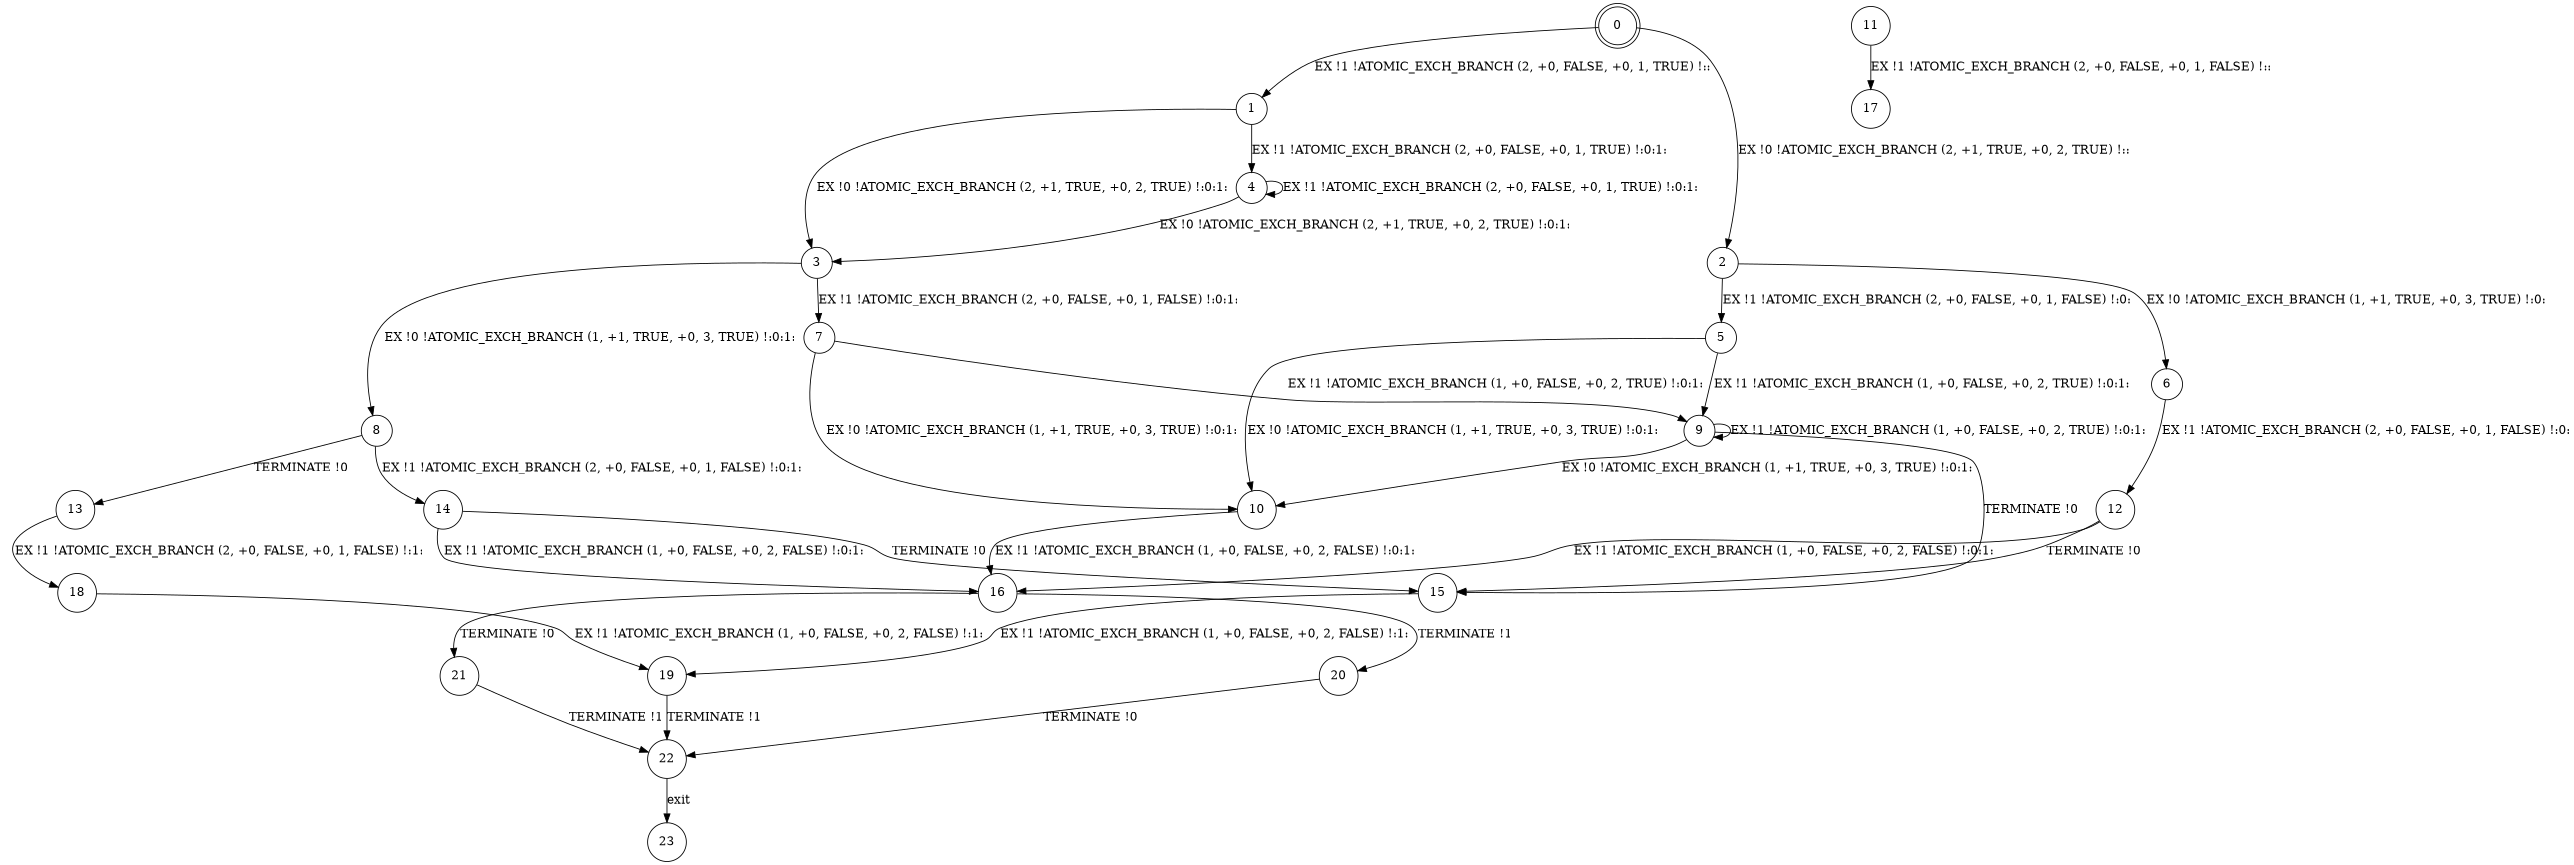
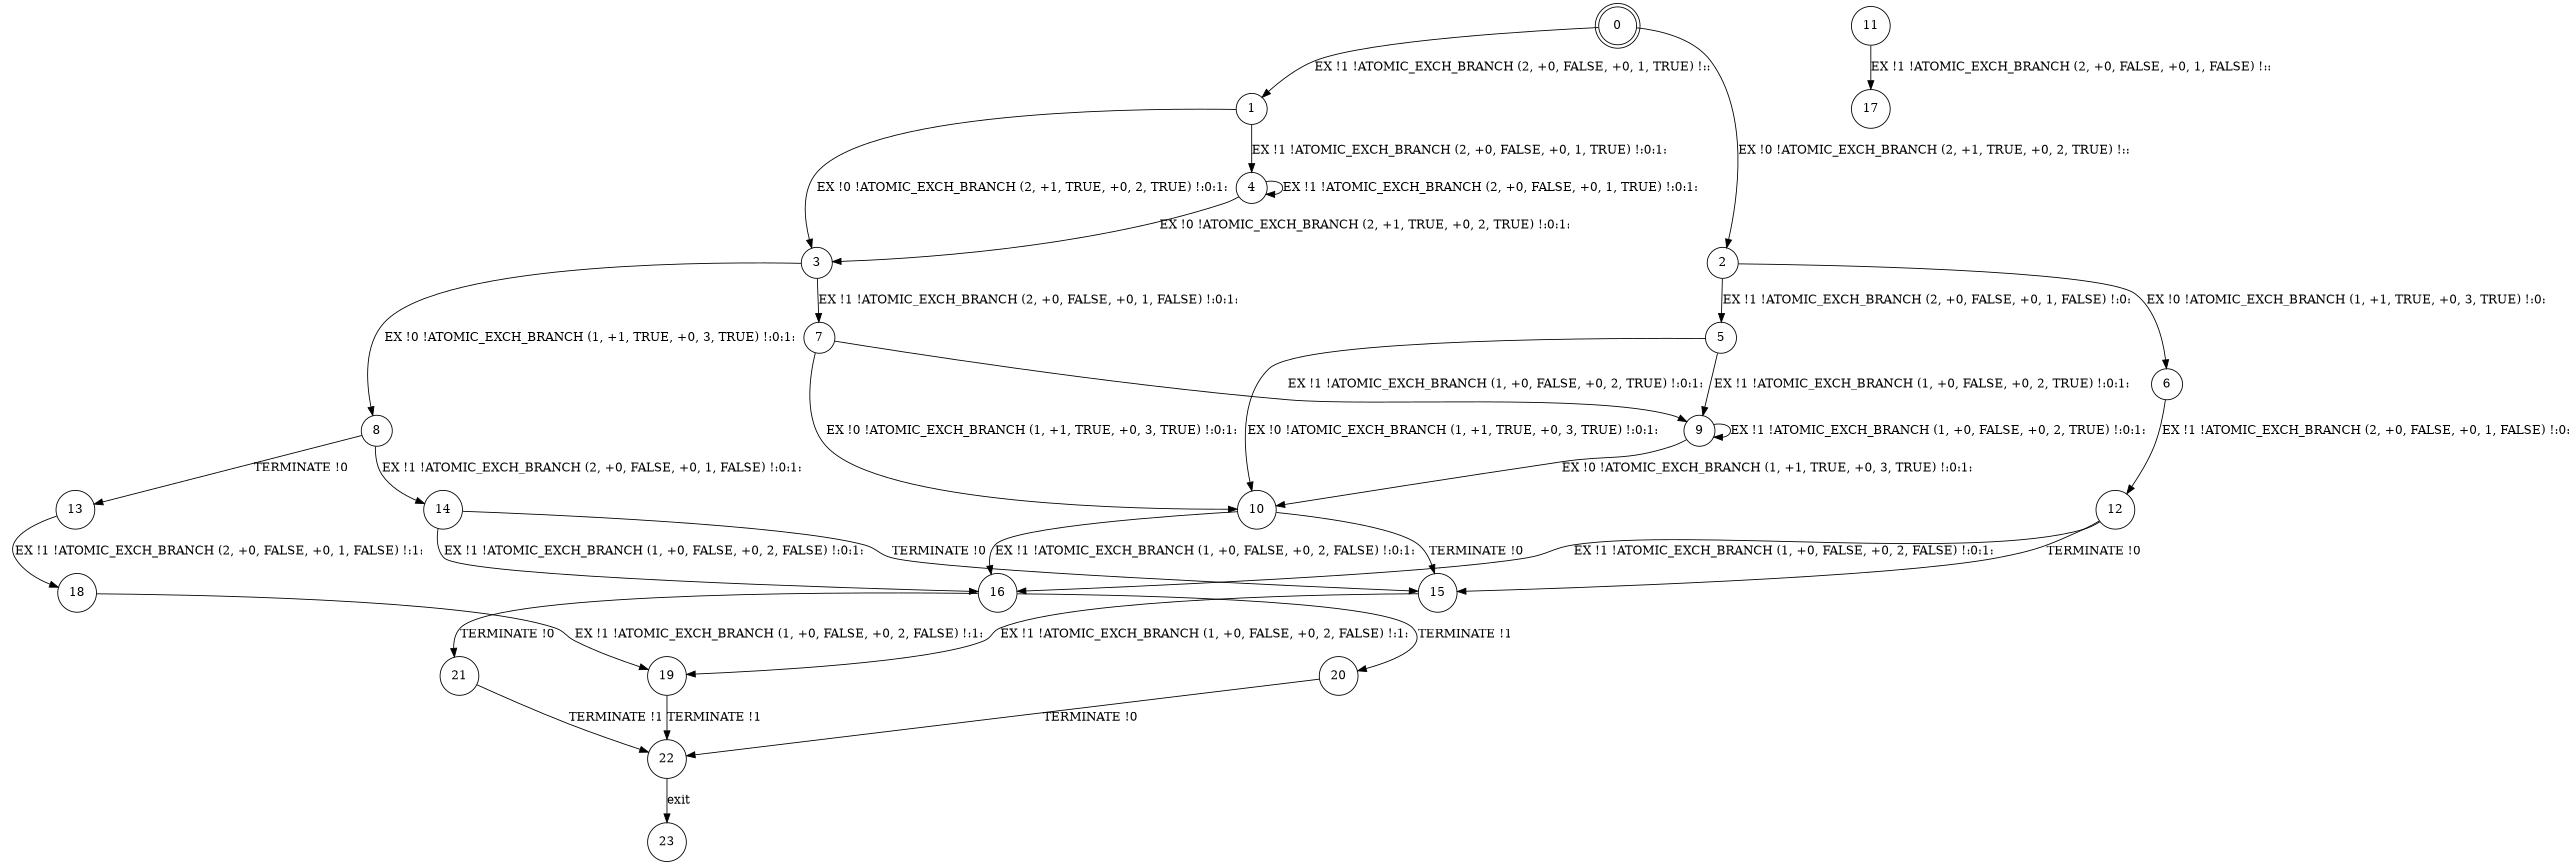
edge "9" -> "15": now "10" -> "15"
